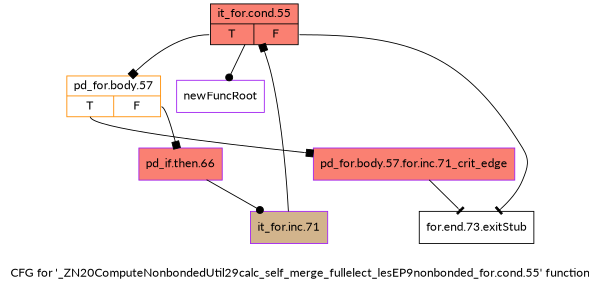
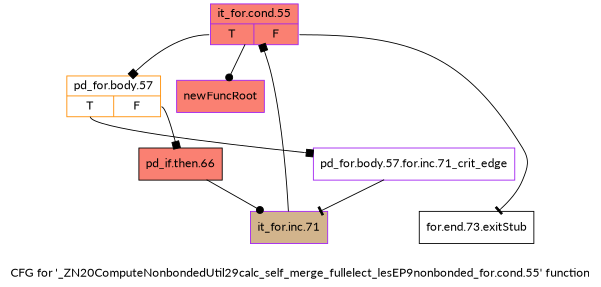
node "it_for.cond.55": color black -> purple
node "newFuncRoot": fillcolor white -> salmon
node "pd_if.then.66": color purple -> black
node "pd_for.body.57.for.inc.71_crit_edge": fillcolor salmon -> white
edge "pd_for.body.57.for.inc.71_crit_edge" -> "for.end.73.exitStub": now "pd_for.body.57.for.inc.71_crit_edge" -> "it_for.inc.71"
